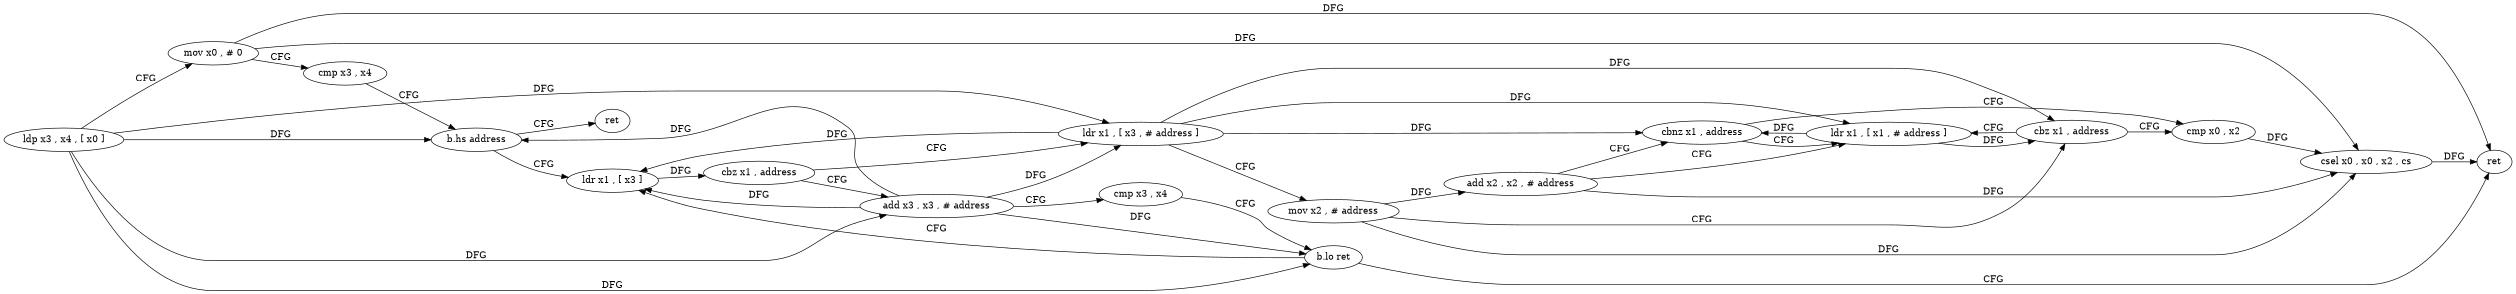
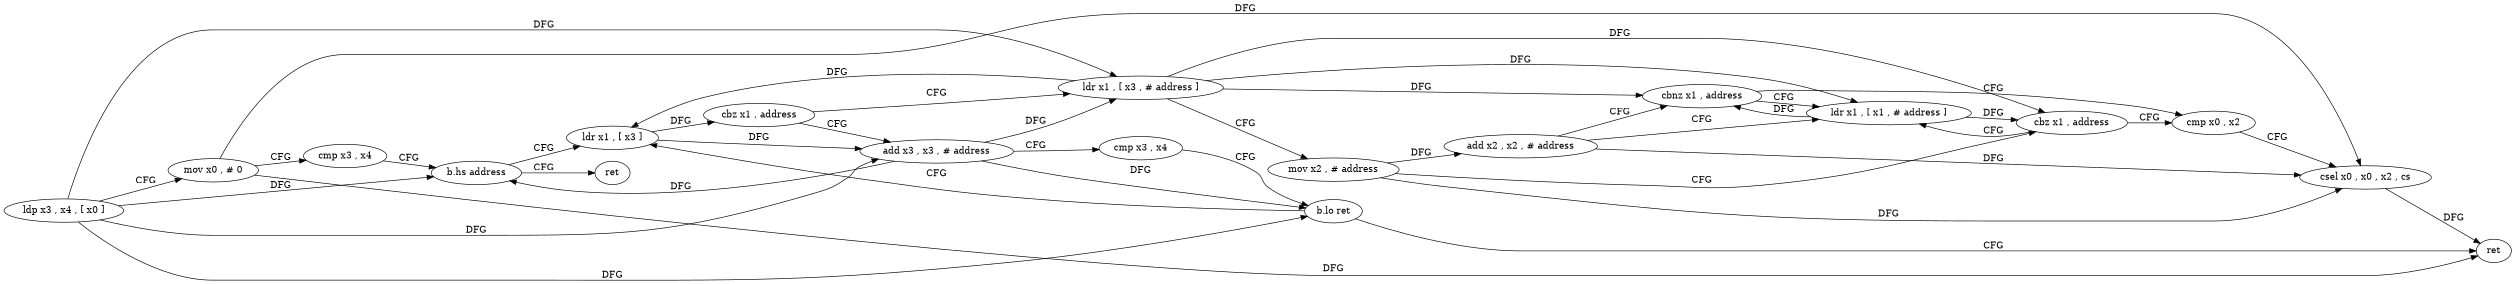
edge "cmp x0 , x2" -> "csel x0 , x0 , x2 , cs": label "DFG" -> "CFG"
edge "add x3 , x3 , # address" -> "ldr x1 , [ x3 ]": reversed
